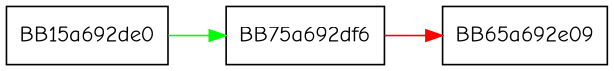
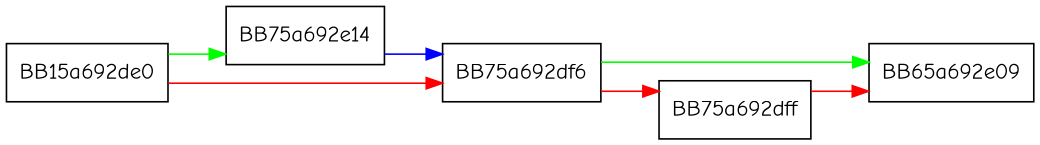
edge "BB15a692de0" -> "BB75a692df6": color green -> red
node "BB75a692e14": added
edge "BB75a692df6" -> "BB65a692e09": color red -> green
node "BB75a692dff": added
